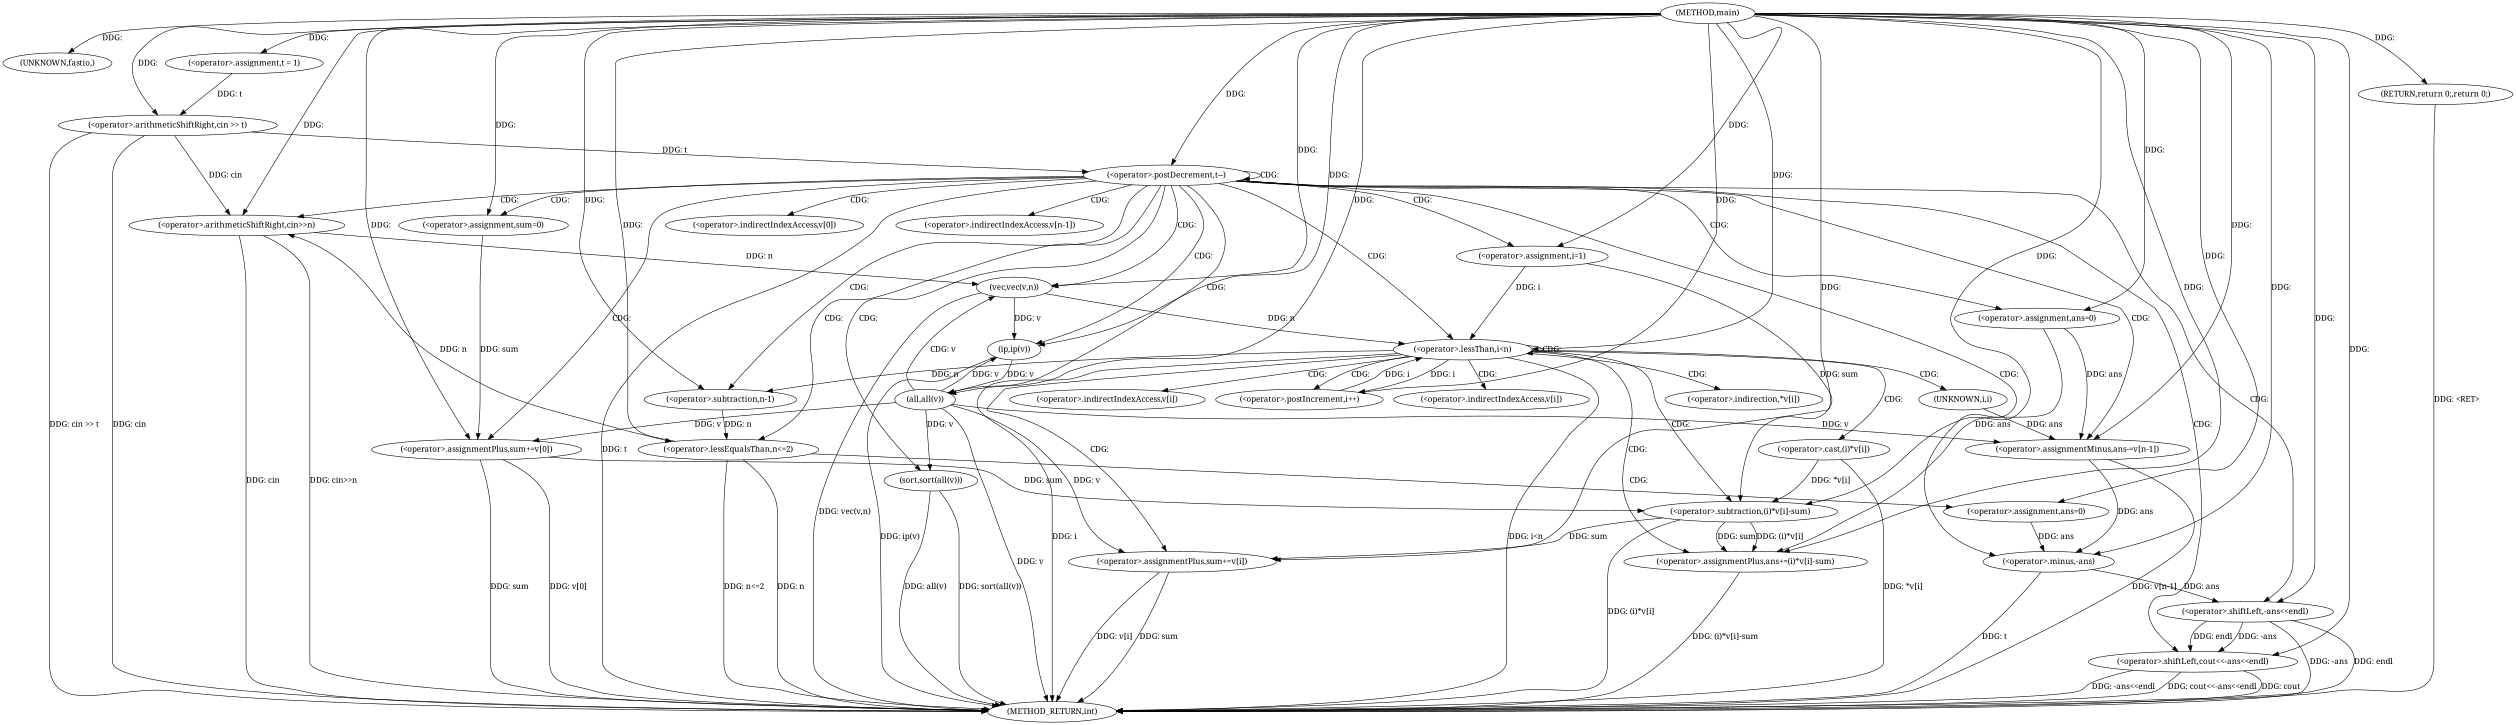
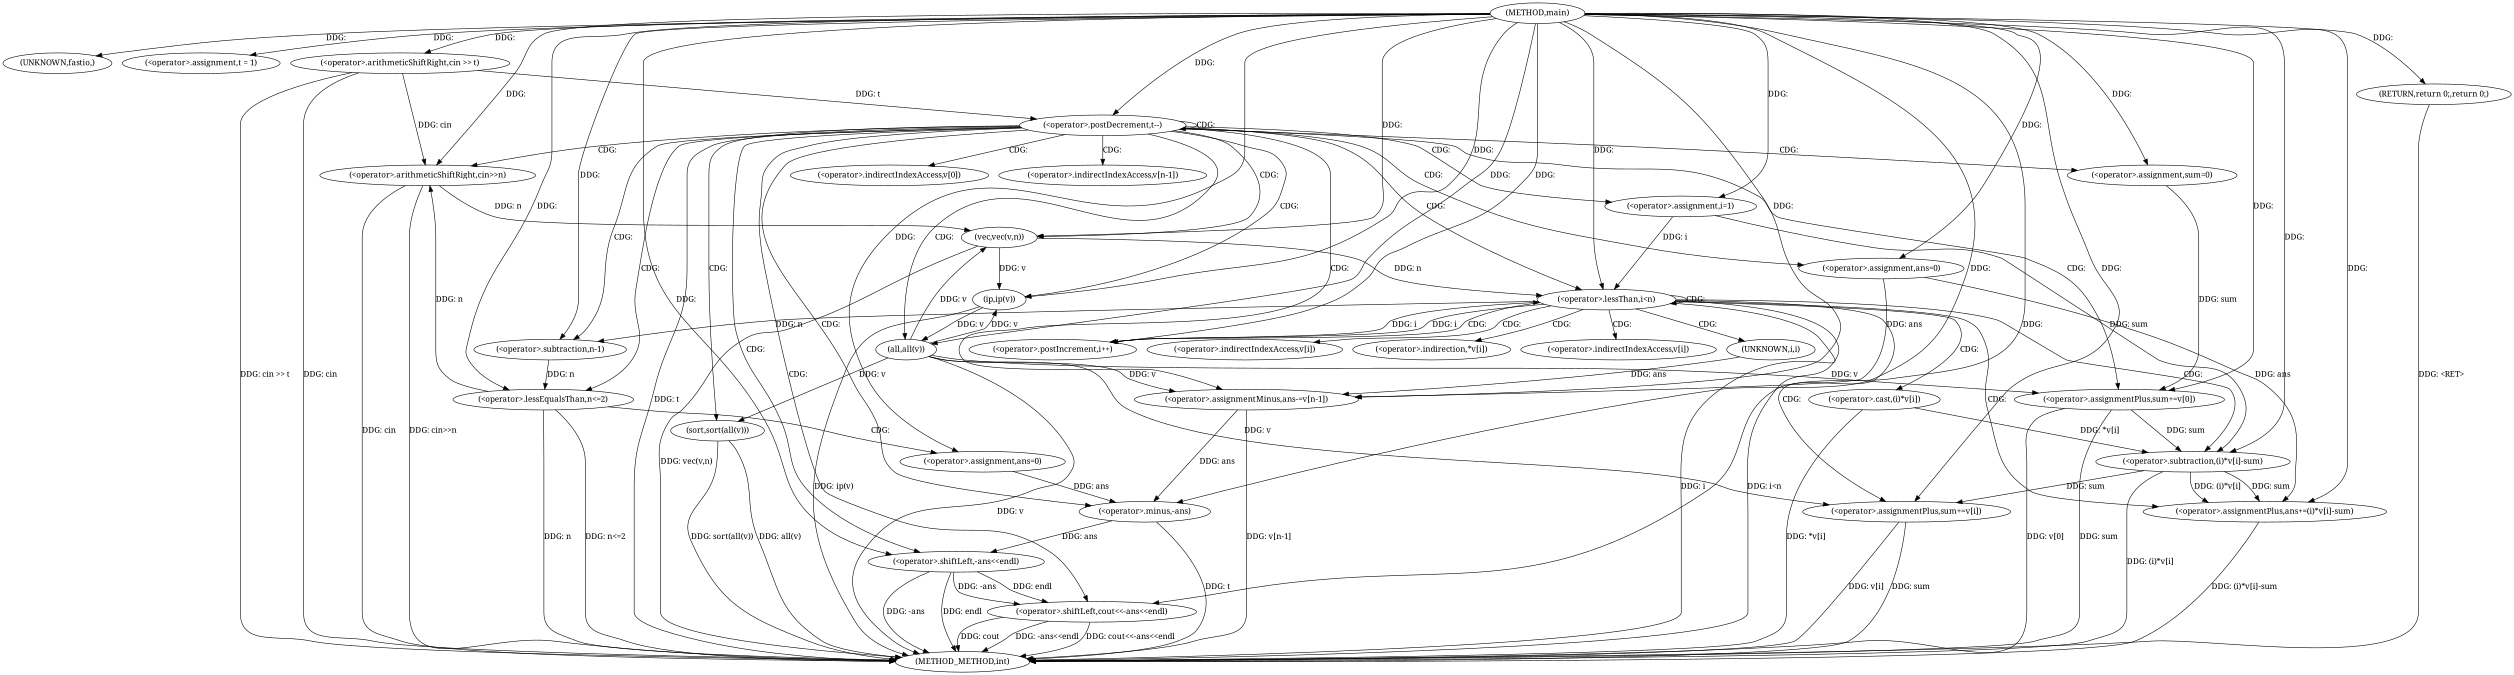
edge "(<operator>.assignment,t = 1)" -> "(<operator>.arithmeticShiftRight,cin >> t)": removed, label "DDG: t"
edge "(all,all(v))" -> "(vec,vec(v,n))": label "CDG: v" -> "DDG: v"
node "(METHOD_RETURN,int)": label "(METHOD_RETURN,int)" -> "(METHOD_METHOD,int)"
